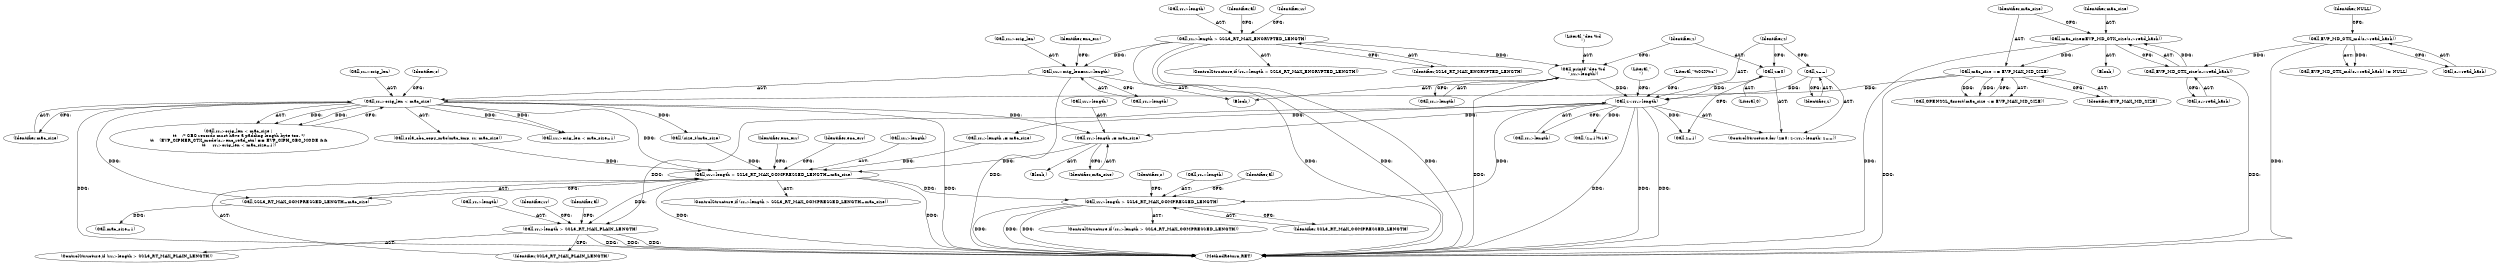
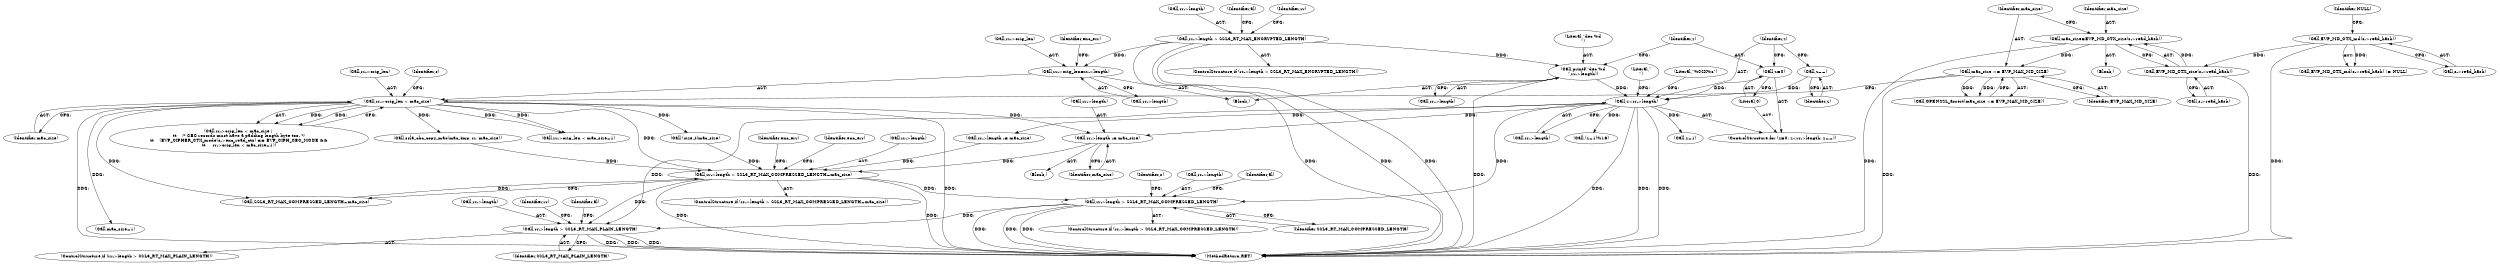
node "(Identifier,SSL3_RT_MAX_ENCRYPTED_LENGTH)": removed
edge "(Call,mac_size <= EVP_MAX_MD_SIZE)" -> "(Call,rr->orig_len < mac_size)": label "DDG: " -> "CFG: "
edge "(Call,z=0)" -> "(Call,z+1)": now "(Call,z=0)" -> "(Literal,0)"
edge "(Call,z++)" -> "(ControlStructure,for (z=0; z<rr->length; z++))": now "(Literal,0)" -> "(ControlStructure,for (z=0; z<rr->length; z++))"
edge "(Call,rr->orig_len < mac_size)" -> "(Call,ssl3_cbc_copy_mac(mac_tmp, rr, mac_size))": label "AST: " -> "DDG: "
edge "(Identifier,SSL3_RT_MAX_PLAIN_LENGTH)" -> "(Call,rr->length > SSL3_RT_MAX_COMPRESSED_LENGTH+mac_size)": now "(Identifier,SSL3_RT_MAX_PLAIN_LENGTH)" -> "(Call,rr->length > SSL3_RT_MAX_PLAIN_LENGTH)"
edge "(Call,SSL3_RT_MAX_COMPRESSED_LENGTH+mac_size)" -> "(Call,rr->length > SSL3_RT_MAX_COMPRESSED_LENGTH+mac_size)": label "AST: " -> "DDG: "
edge "(Call,SSL3_RT_MAX_COMPRESSED_LENGTH+mac_size)" -> "(Call,mac_size+1)": now "(Call,rr->orig_len < mac_size)" -> "(Call,mac_size+1)"
edge "(Call,rr->length > SSL3_RT_MAX_COMPRESSED_LENGTH)" -> "(Call,rr->length > SSL3_RT_MAX_PLAIN_LENGTH)": added, label "DDG:"
edge "(Call,rr->orig_len=rr->length)" -> "(MethodReturn,RET)": removed, label "DDG:"
